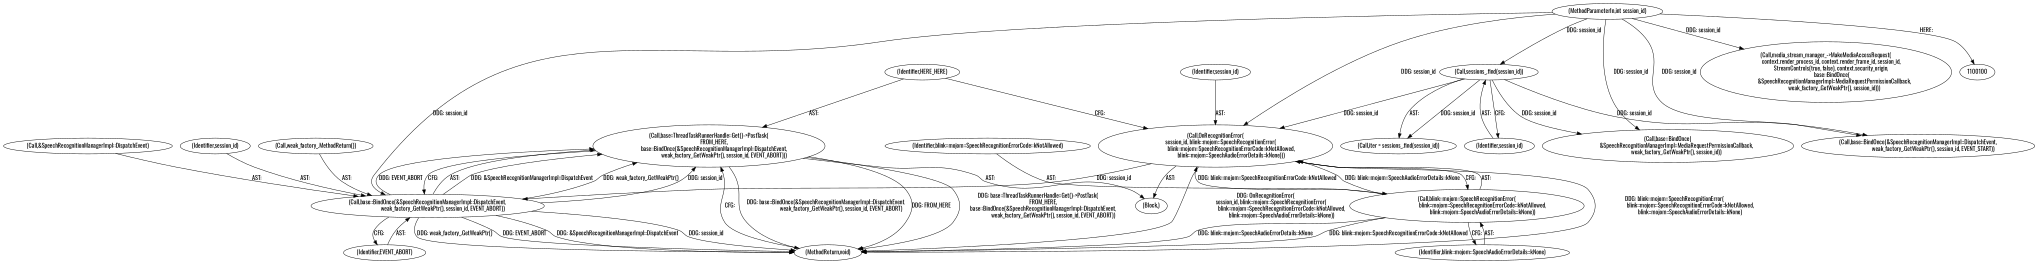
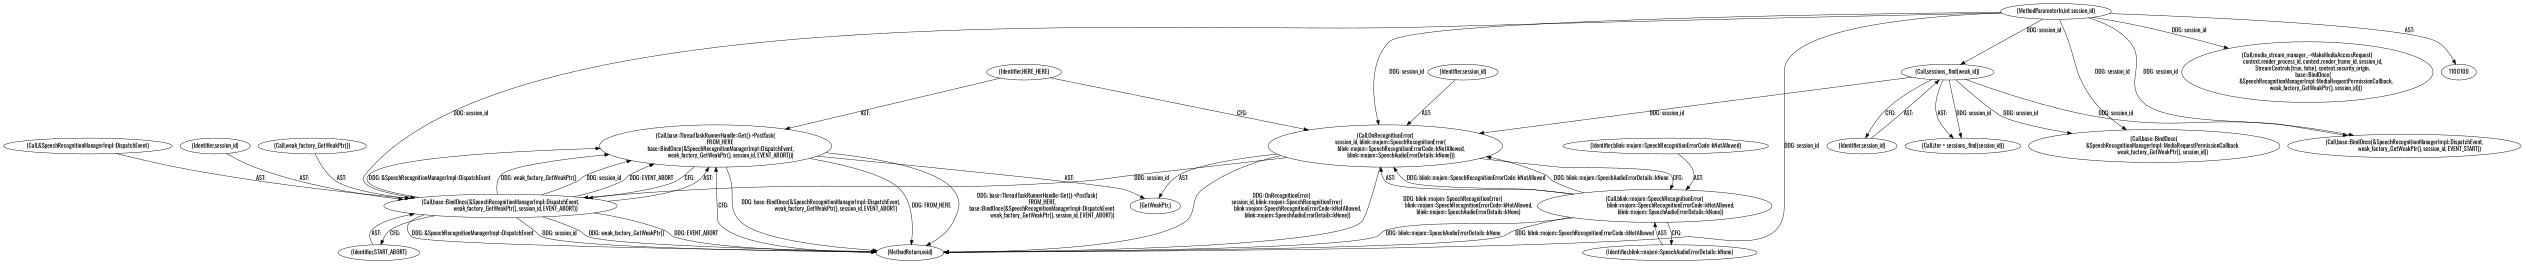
edge "(MethodParameterIn,int session_id)" -> "1100100": label "HERE: " -> "AST: "
node "(Call,sessions_.find(session_id))": label "(Call,sessions_.find(session_id))" -> "(Call,sessions_.find(weak_id))"
node "(Call,weak_factory_.MethodReturn())": label "(Call,weak_factory_.MethodReturn())" -> "(Call,weak_factory_.GetWeakPtr())"
node "(Block,)": label "(Block,)" -> "(GetWeakPtr,)"
edge "(MethodParameterIn,int session_id)" -> "(MethodReturn,void)": added, label "DDG: session_id"
node "(Identifier,EVENT_ABORT)": label "(Identifier,EVENT_ABORT)" -> "(Identifier,START_ABORT)"
